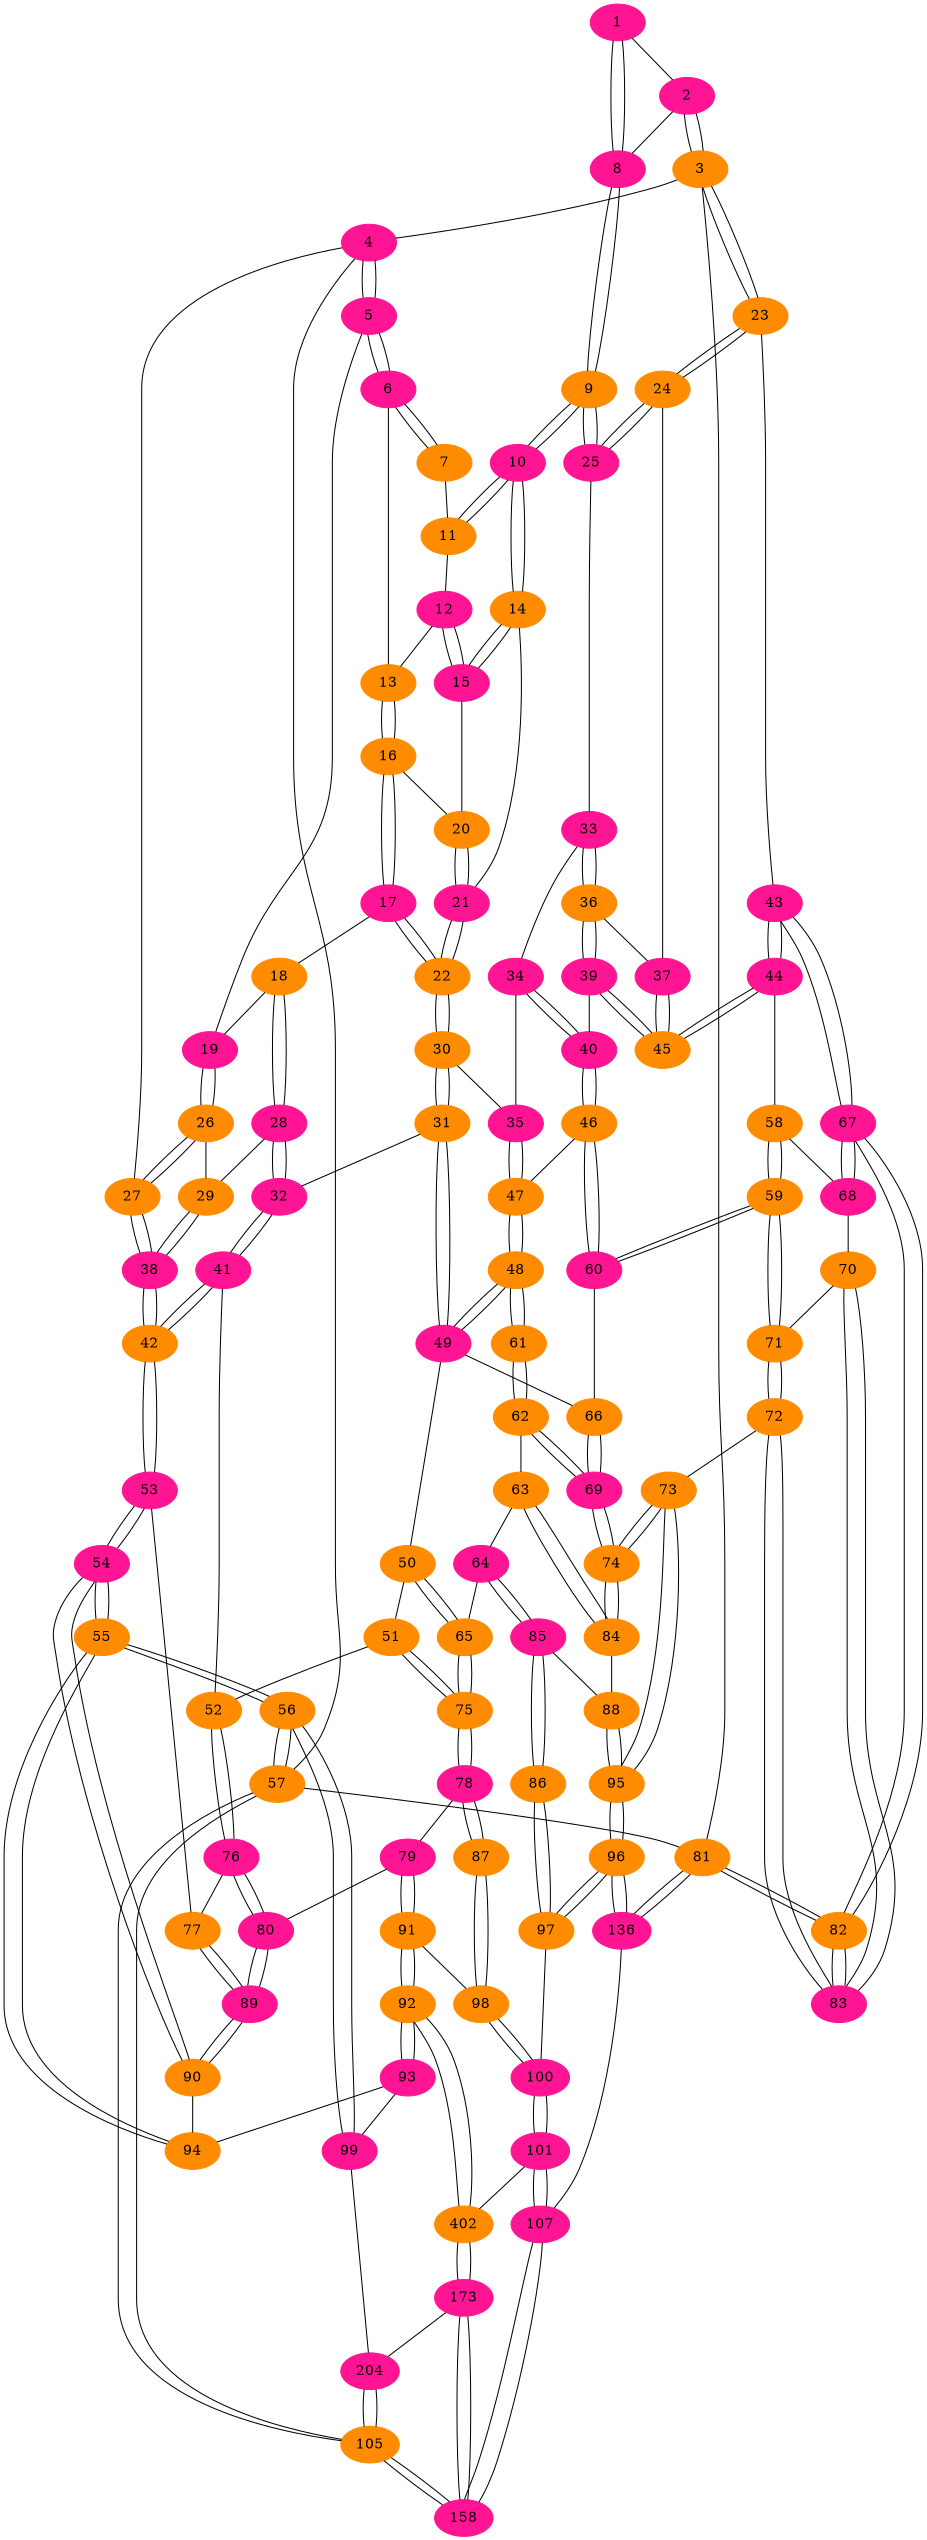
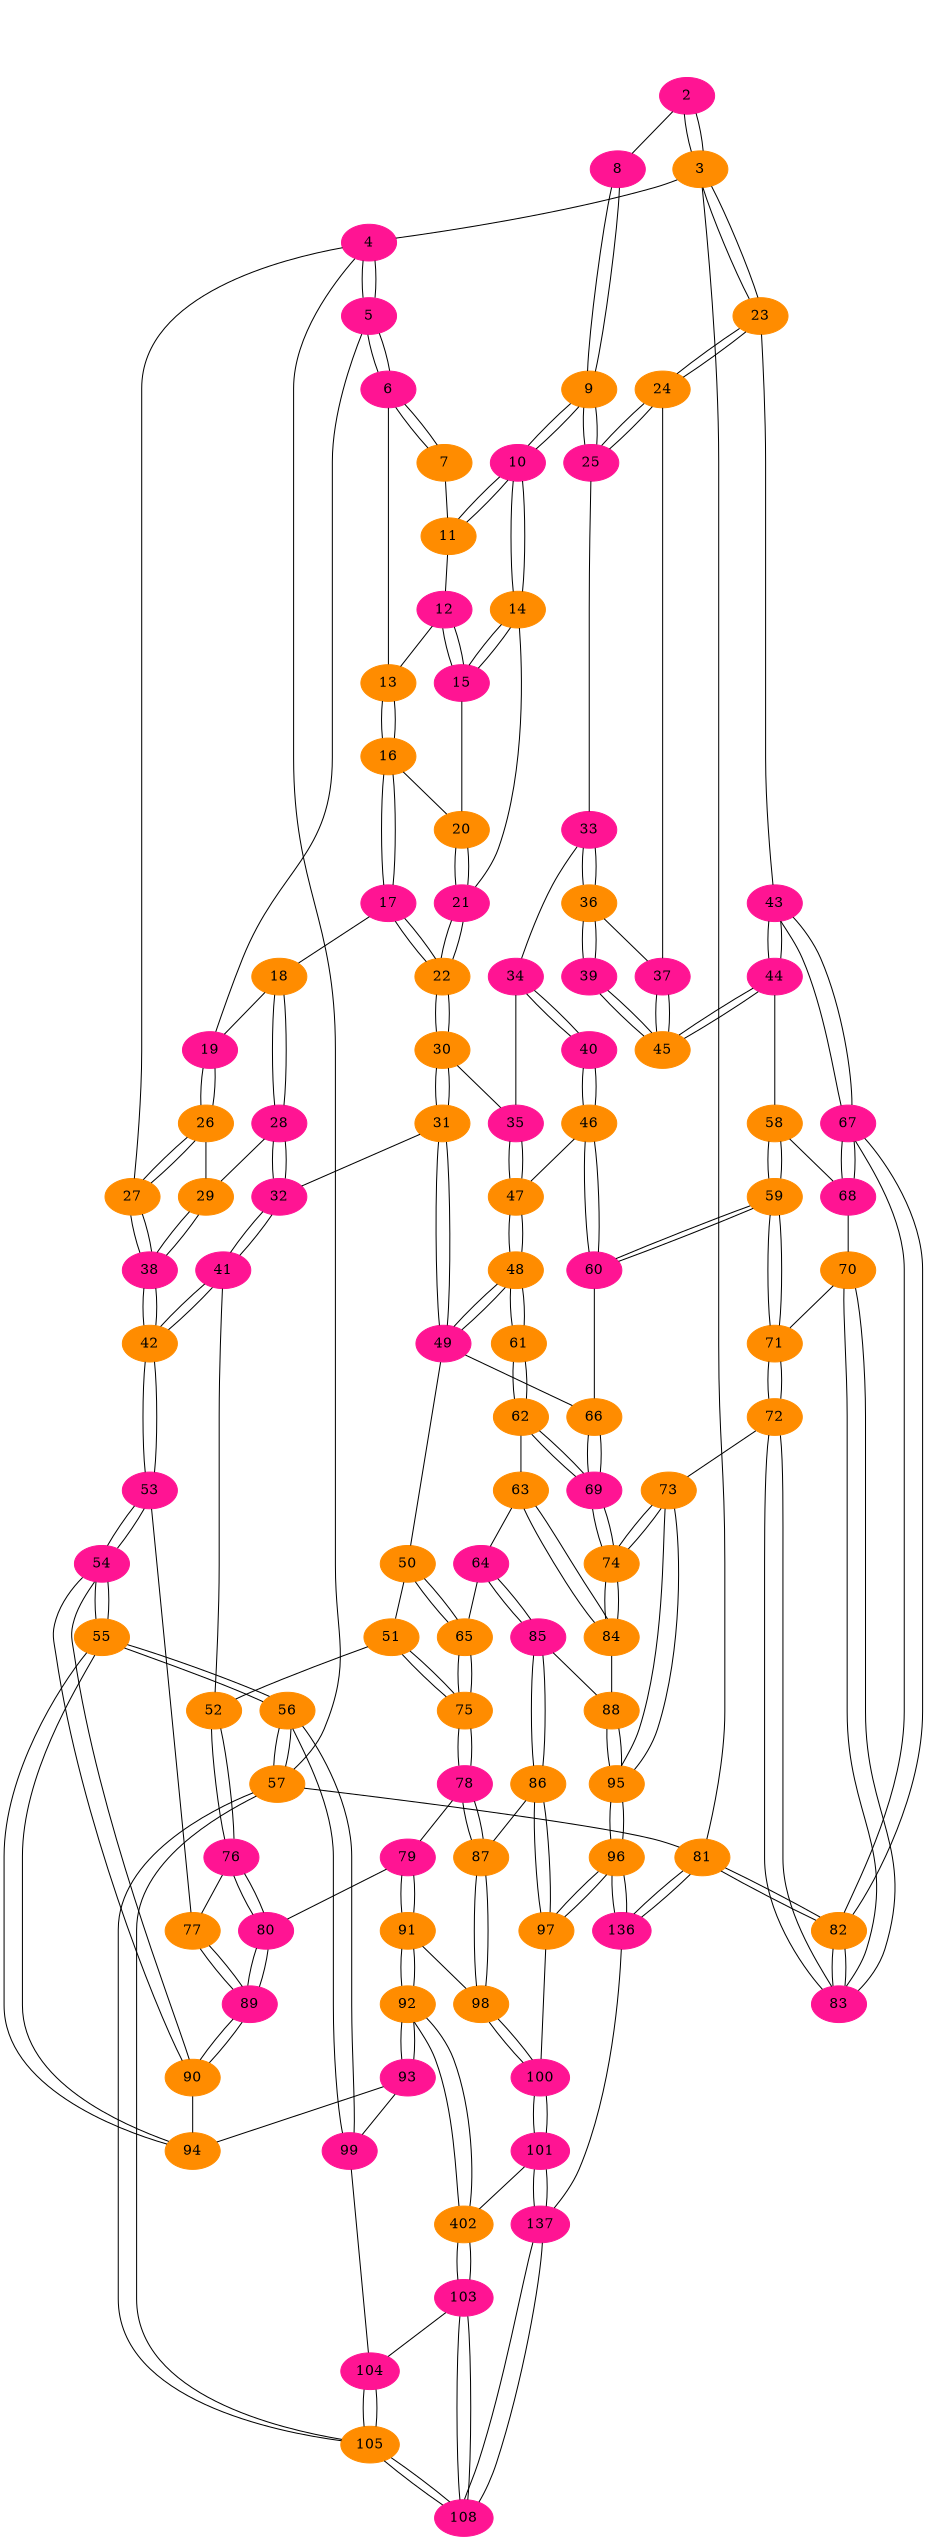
node "1": removed
edge "39" -- "40": removed
edge "86" -- "87": added
node "107": label "107" -> "137"
node "173": label "173" -> "103"
node "204": label "204" -> "104"
node "158": label "158" -> "108"
